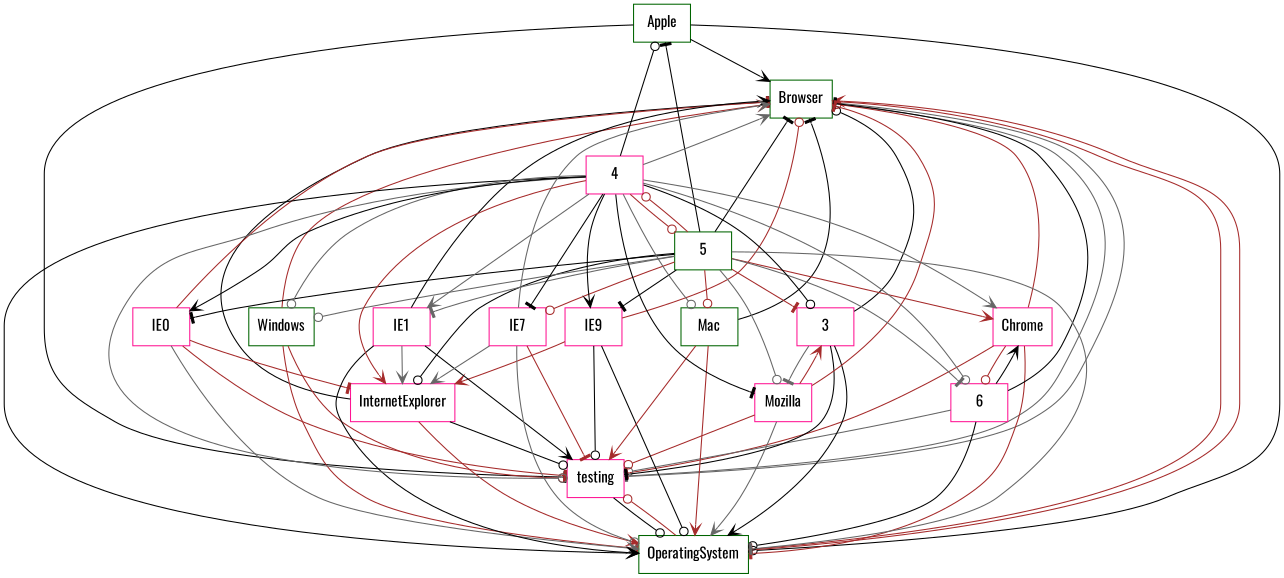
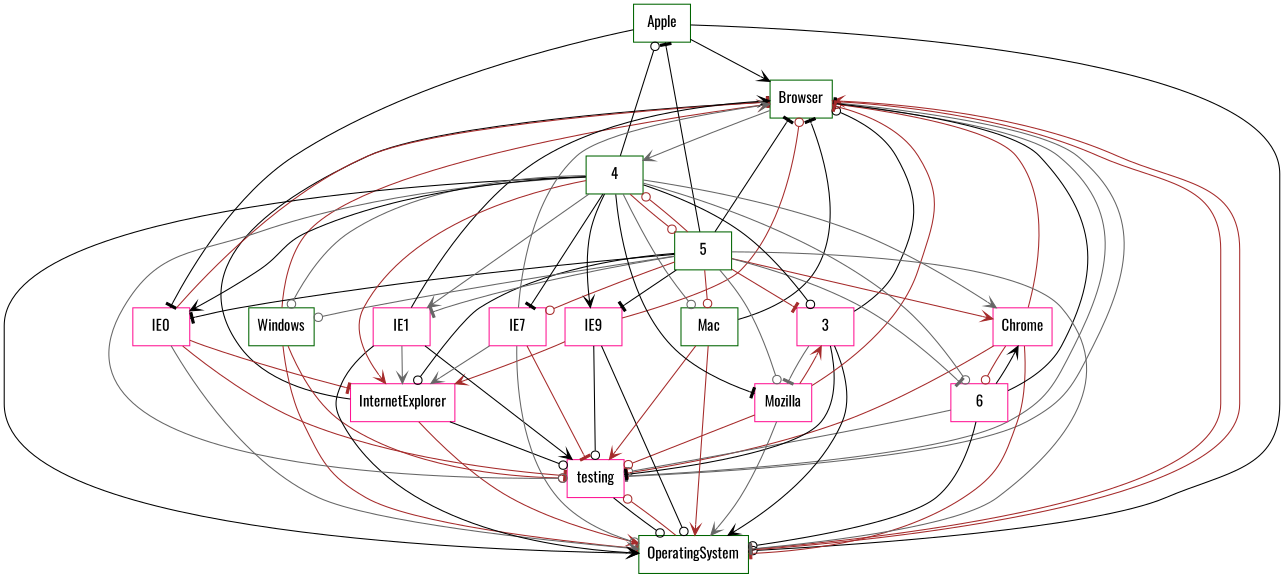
edge "4" -> "Browser": reversed
node "4": color deeppink -> darkgreen
edge "Apple" -> "testing": now "Apple" -> "IE0"
